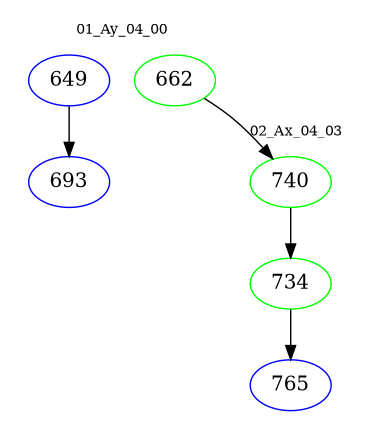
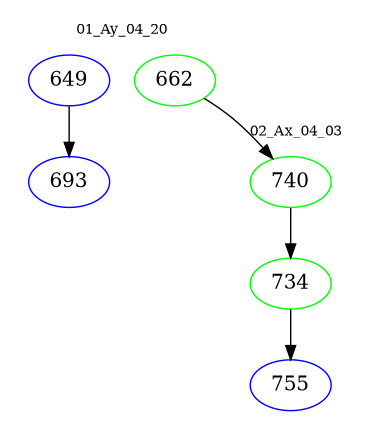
cluster "01_Ay_04_00": label "01_Ay_04_00" -> "01_Ay_04_20"
node "765": label "765" -> "755"
